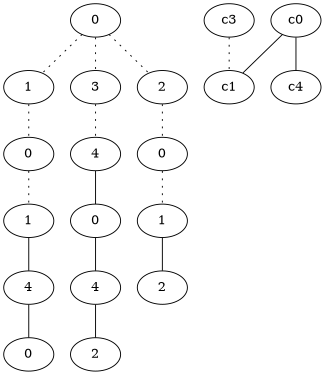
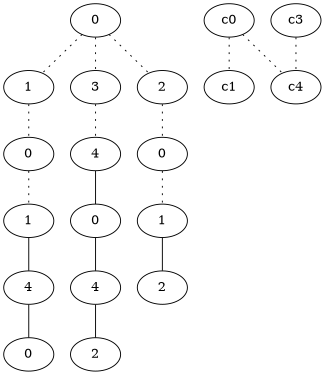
edge "c3" -- "c1": now "c3" -- "c4"
edge "c0" -- "c1": style solid -> dotted
edge "c0" -- "c4": style solid -> dotted
